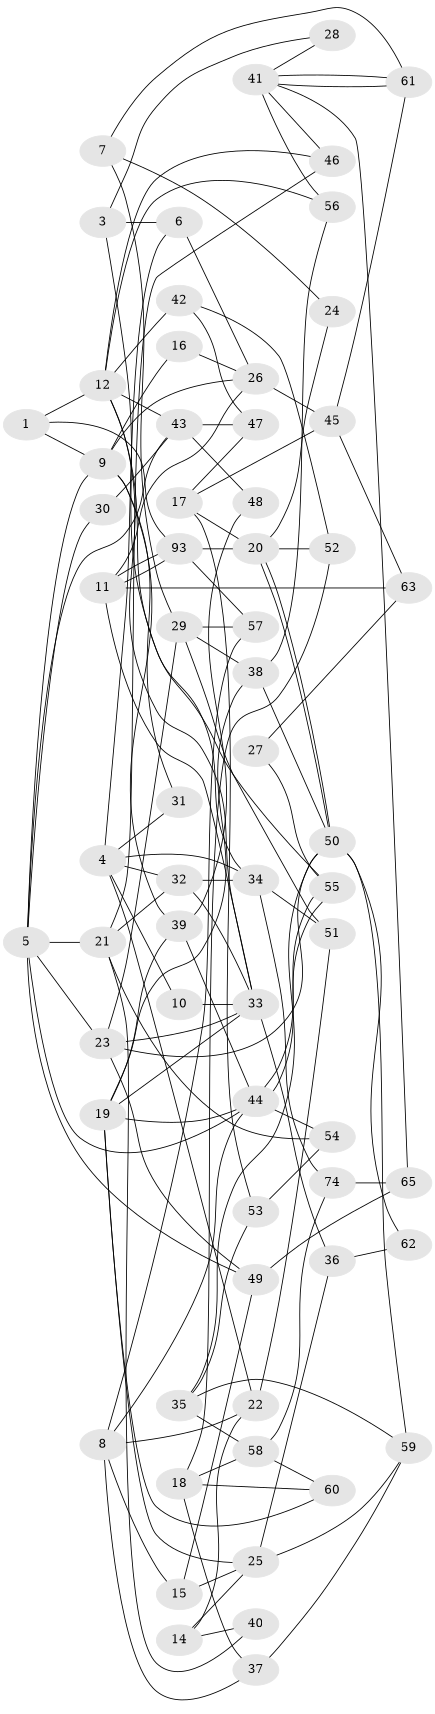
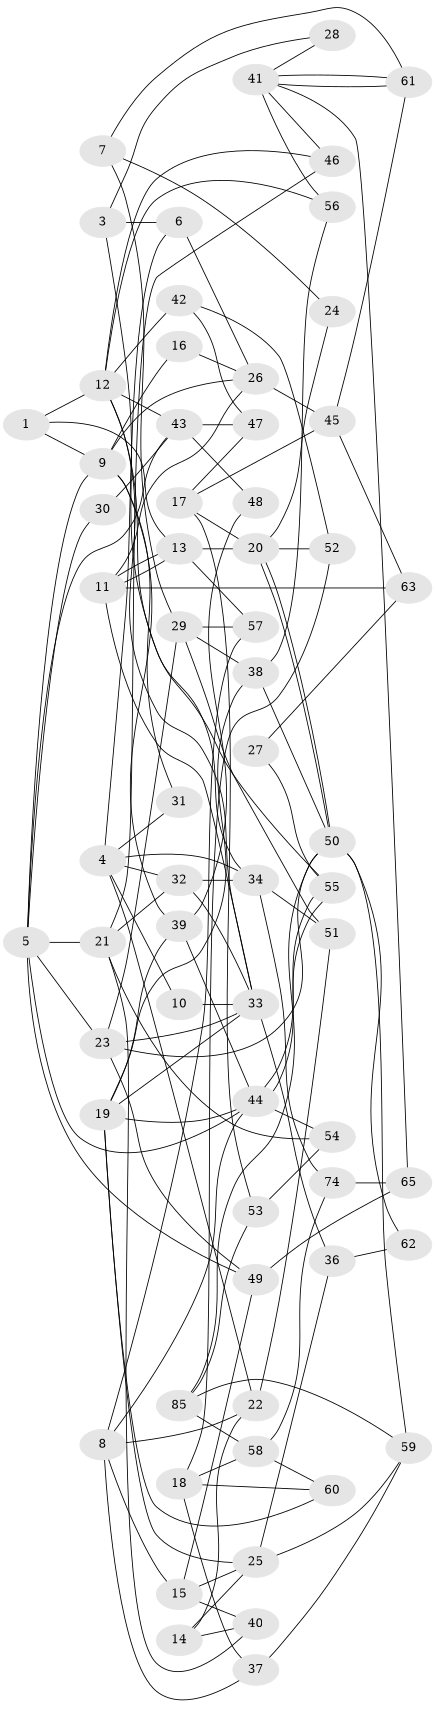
node "93": label "93" -> "13"
node "35": label "35" -> "85"
edge "15" -- "40": added
